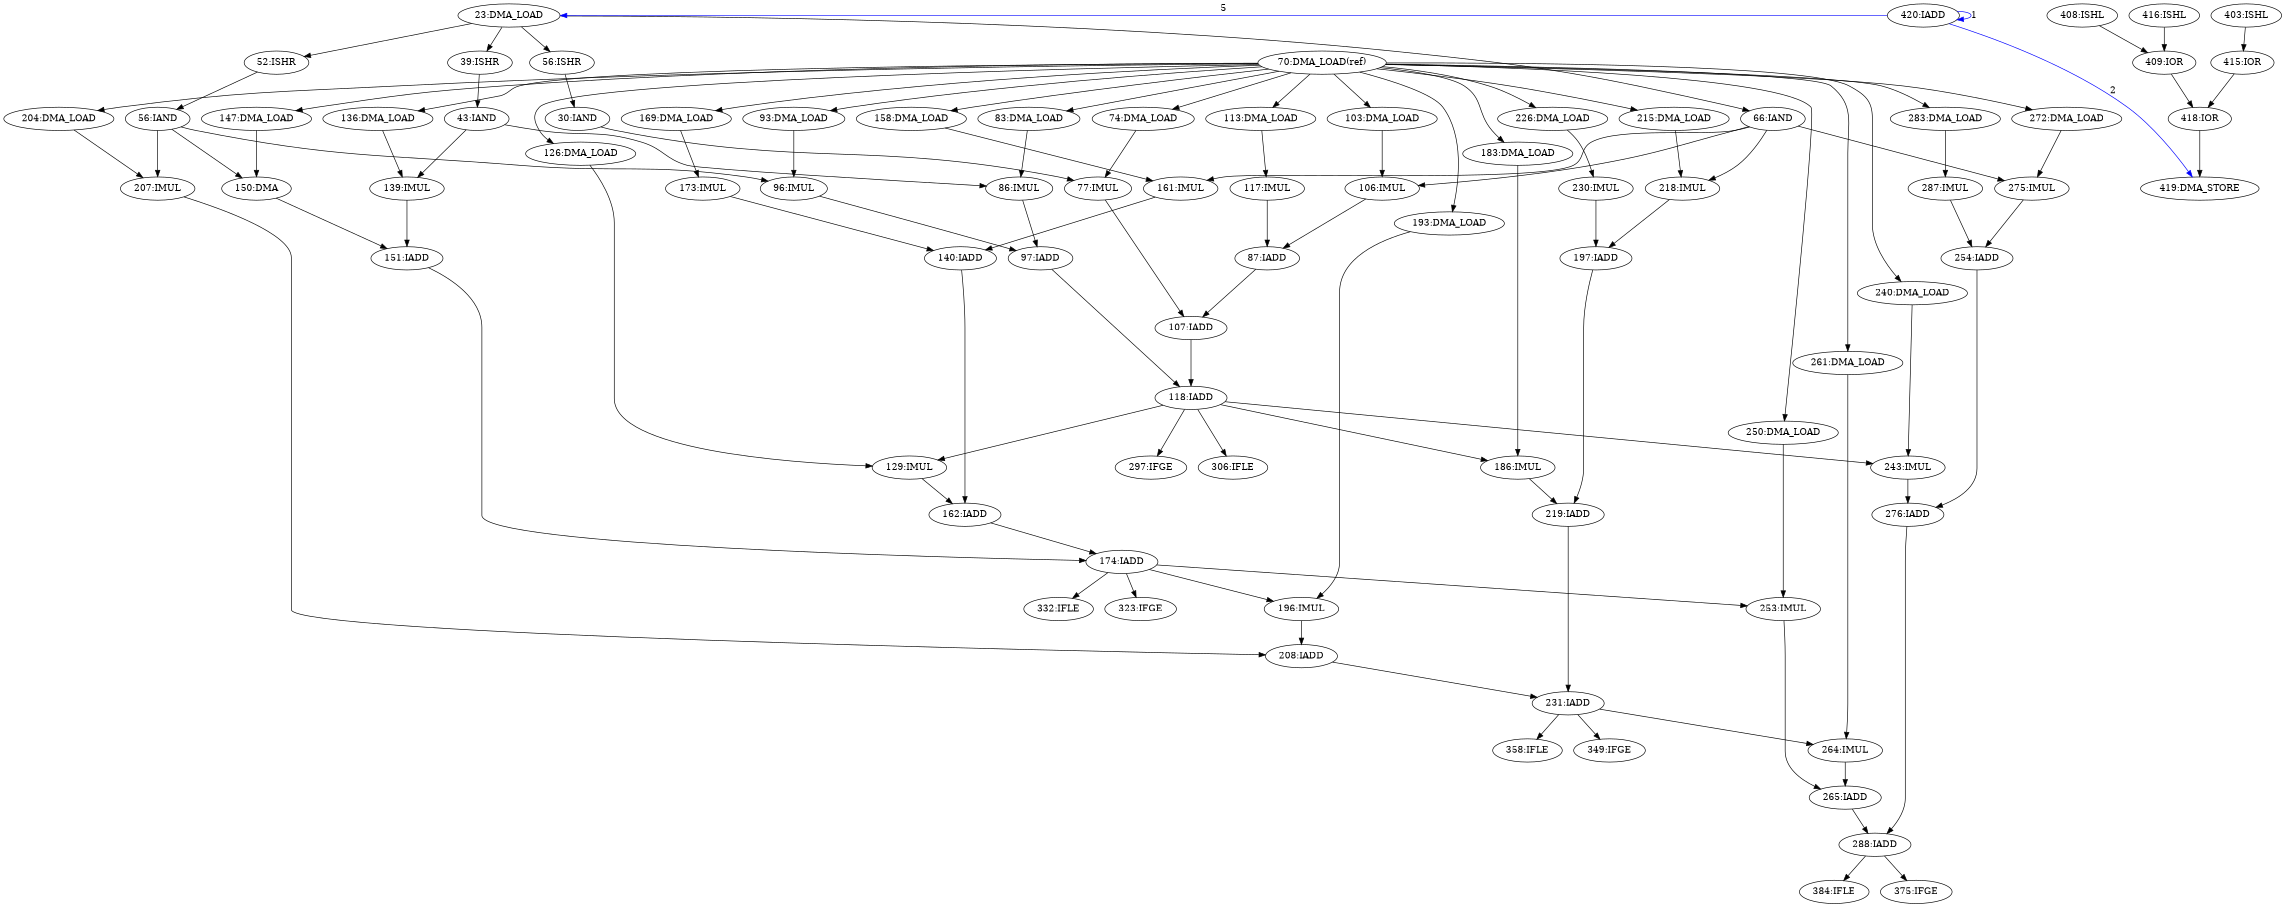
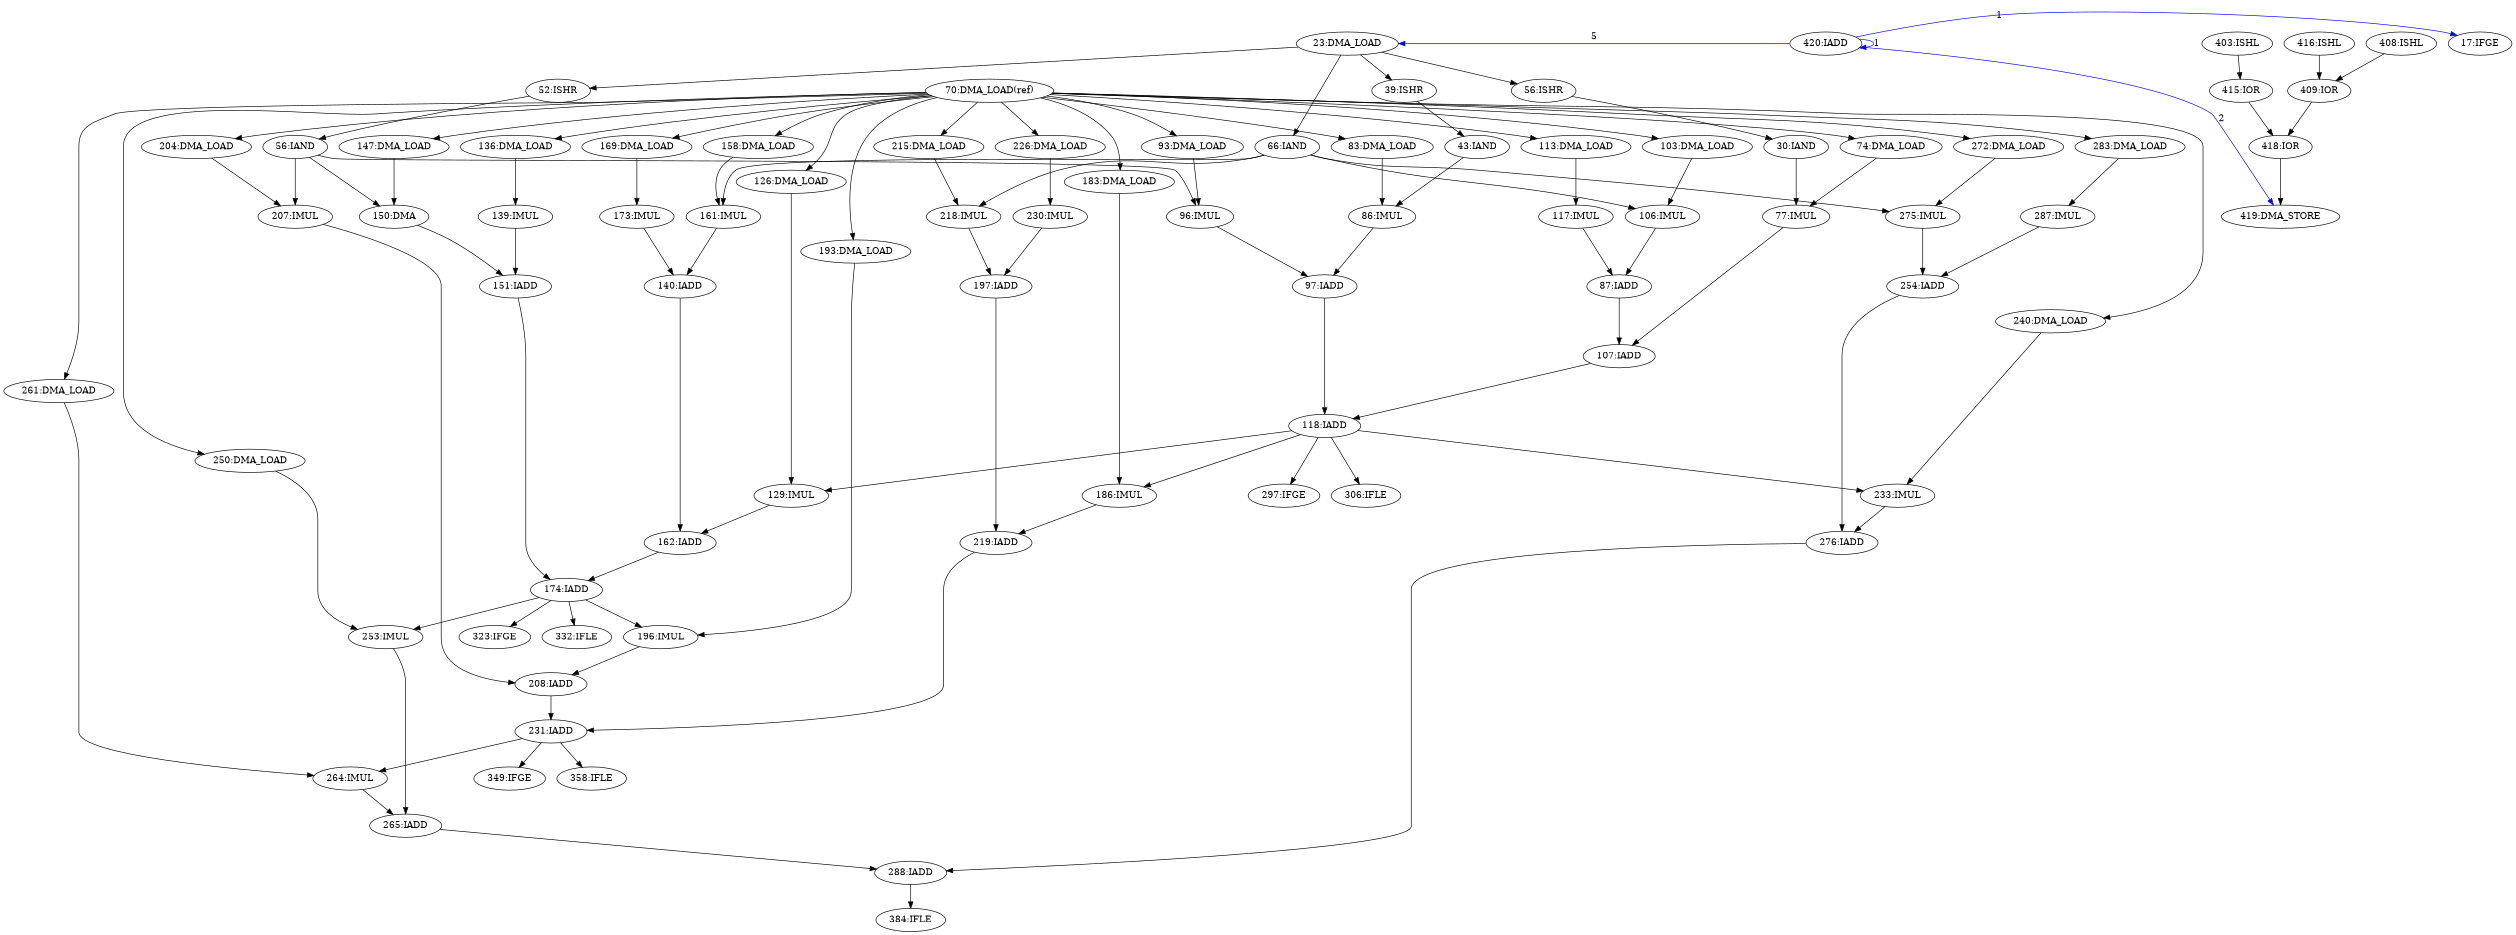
node "17:IFGE": added
edge "43:IAND" -> "139:IMUL": removed
node "243:IMUL": label "243:IMUL" -> "233:IMUL"
node "375:IFGE": removed
